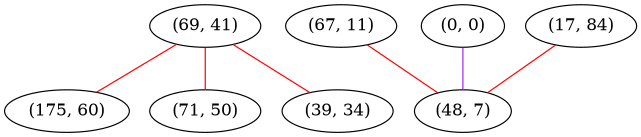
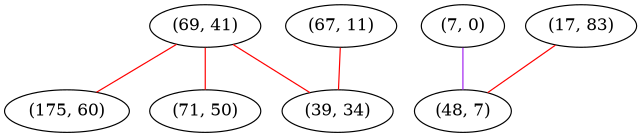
node "(0, 0)": label "(0, 0)" -> "(7, 0)"
node "(17, 84)": label "(17, 84)" -> "(17, 83)"
edge "(67, 11)" -- "(48, 7)": now "(67, 11)" -- "(39, 34)"
